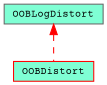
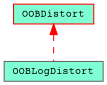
edge "OOBDistort" -> "OOBLogDistort": reversed
